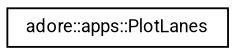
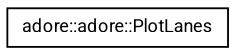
node "adore::apps::PlotLanes": label "adore::apps::PlotLanes" -> "adore::adore::PlotLanes"
